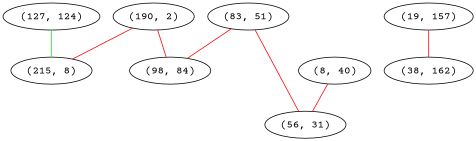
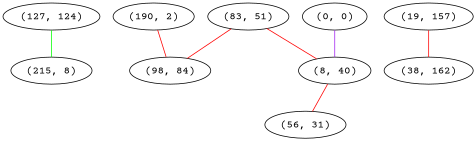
node "(0, 0)": added
edge "(190, 2)" -- "(215, 8)": removed
edge "(83, 51)" -- "(56, 31)": now "(83, 51)" -- "(8, 40)"
